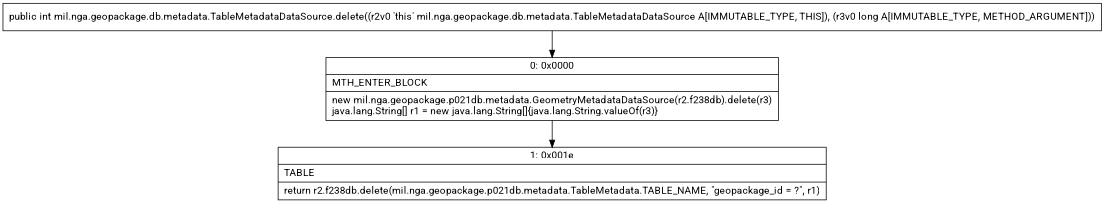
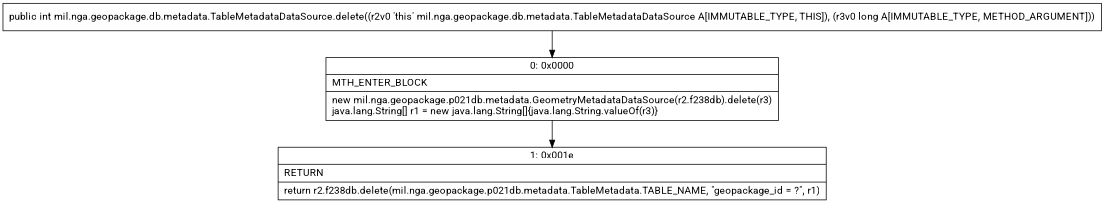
node "1: 0x001e": text "TABLE" -> "RETURN"
